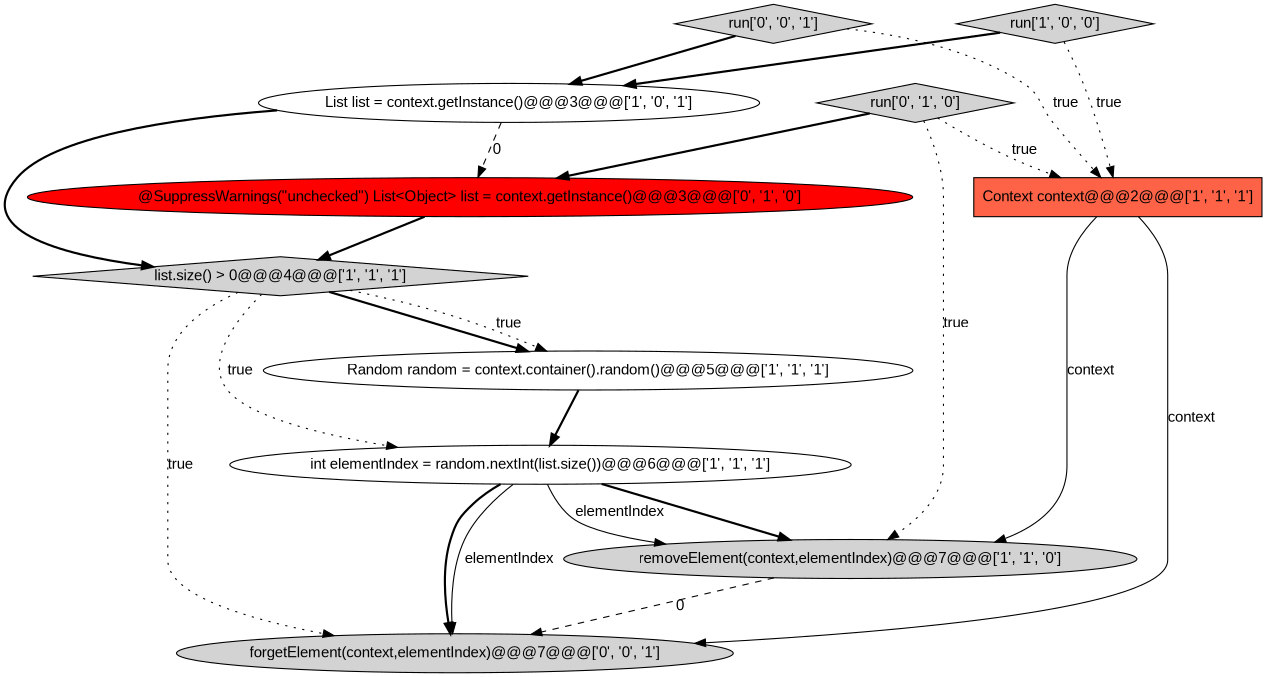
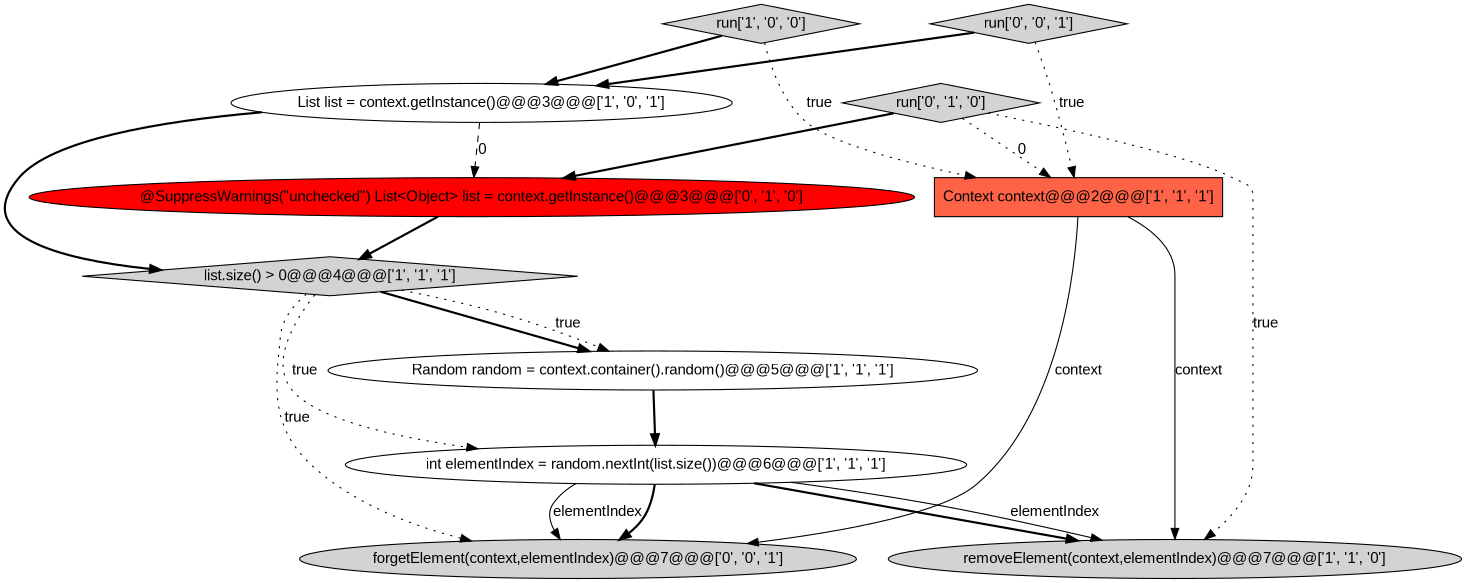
edge "run['0', '1', '0']" -> "Context context@@@2@@@['1', '1', '1']": label "true" -> "0"
edge "removeElement(context,elementIndex)@@@7@@@['1', '1', '0']" -> "forgetElement(context,elementIndex)@@@7@@@['0', '0', '1']": removed, label "0"
